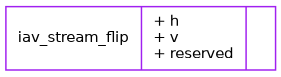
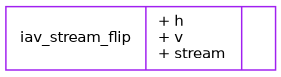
node "iav_stream_flip": text "+ reserved" -> "+ stream"
